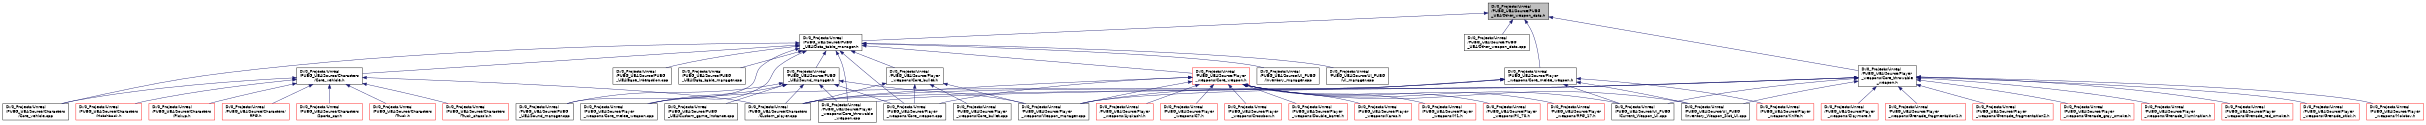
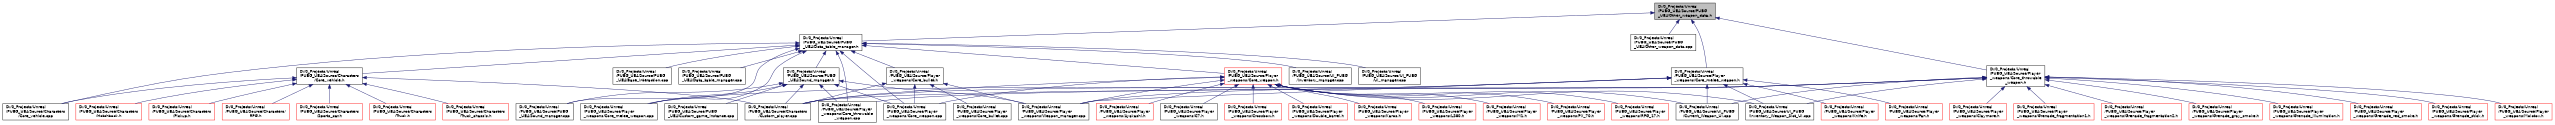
node "D:/0_Projects/Unreal /PUBG_UE4/Source/Player _weapons/C7.h": color red -> black
node "D:/0_Projects/Unreal /PUBG_UE4/Source/Player _weapons/LS80.h": added
node "D:/0_Projects/Unreal /PUBG_UE4/Source/Player _weapons/Pan.h": added
